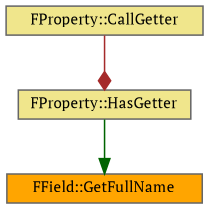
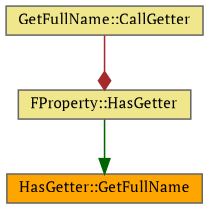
node "FProperty::CallGetter": label "FProperty::CallGetter" -> "GetFullName::CallGetter"
node "FField::GetFullName": label "FField::GetFullName" -> "HasGetter::GetFullName"
